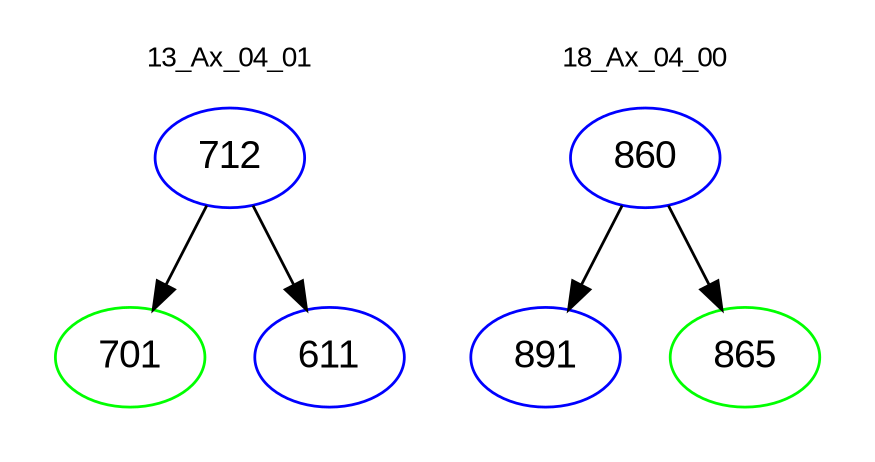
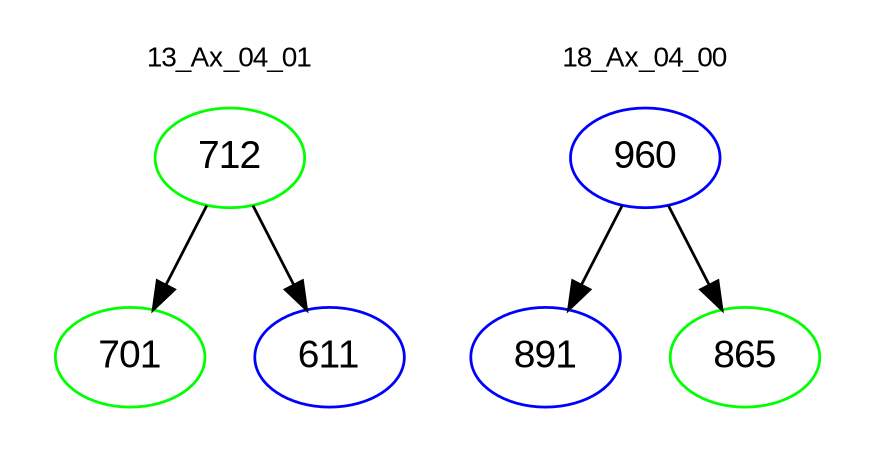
node "712": color blue -> green
node "860": label "860" -> "960"
